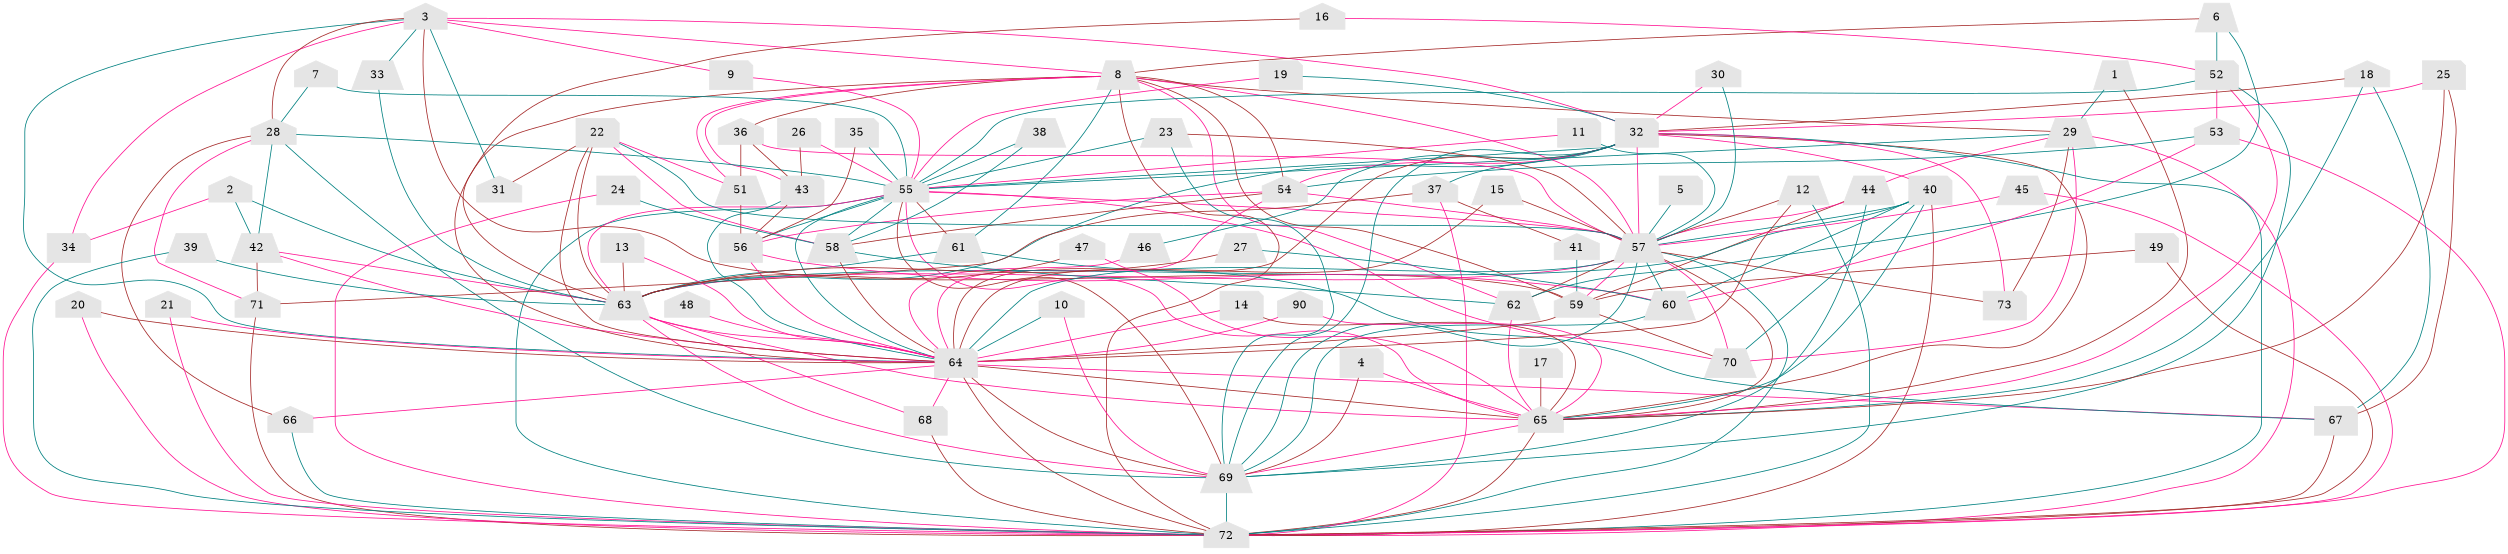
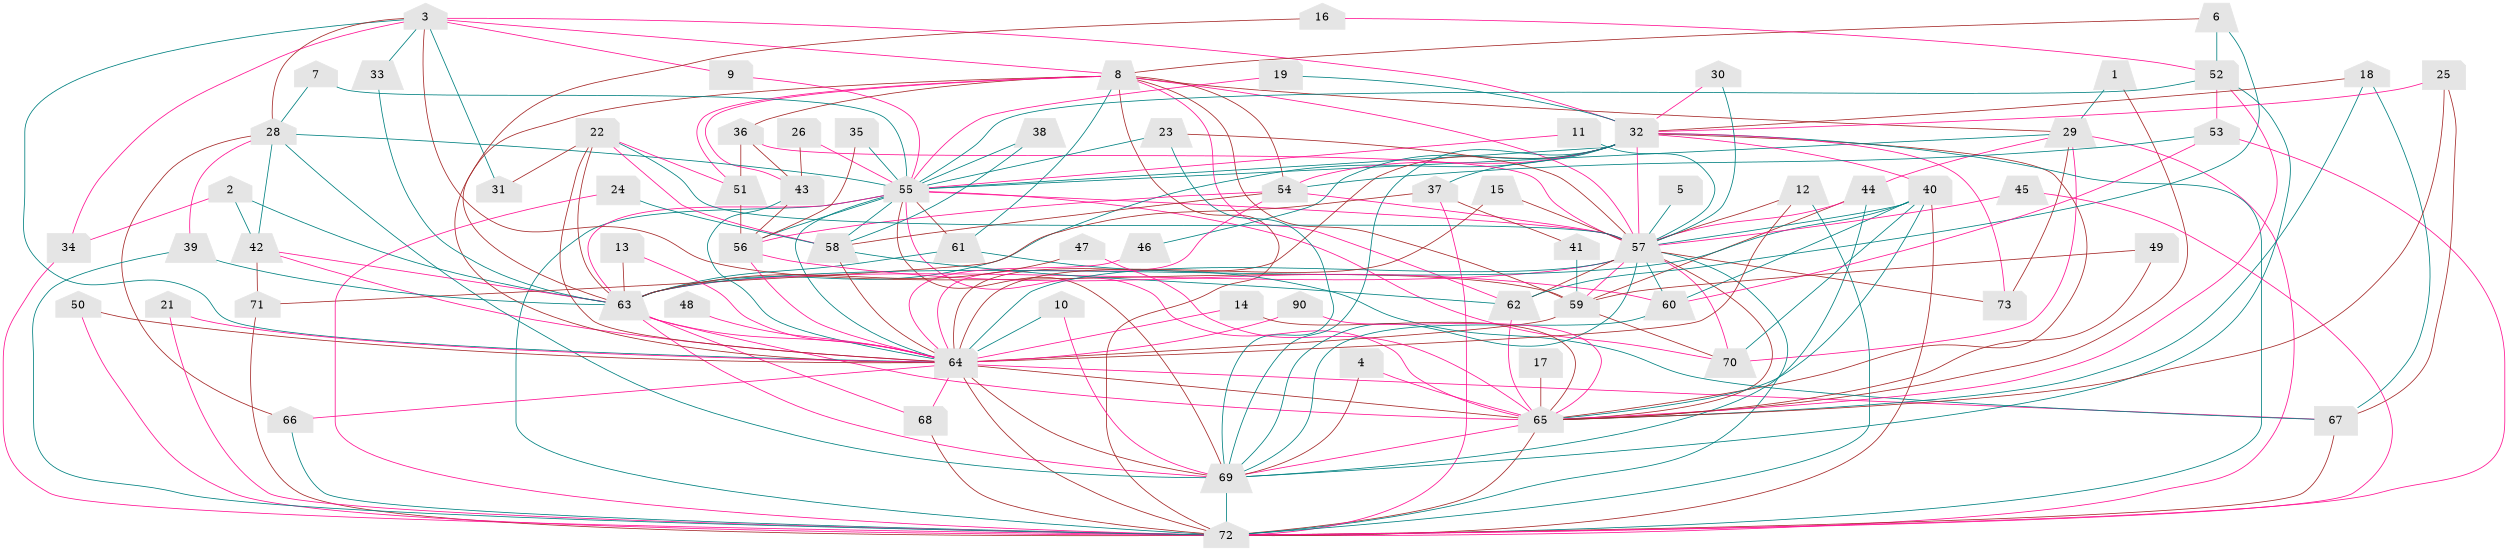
edge "28" -- "71": now "28" -- "39"
node "27": removed
node "20": label "20" -> "50"
edge "49" -- "72": now "49" -- "65"
